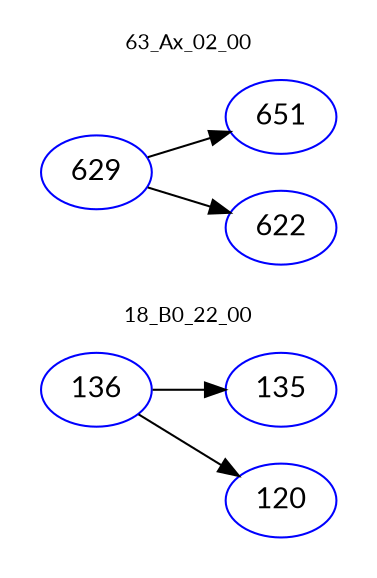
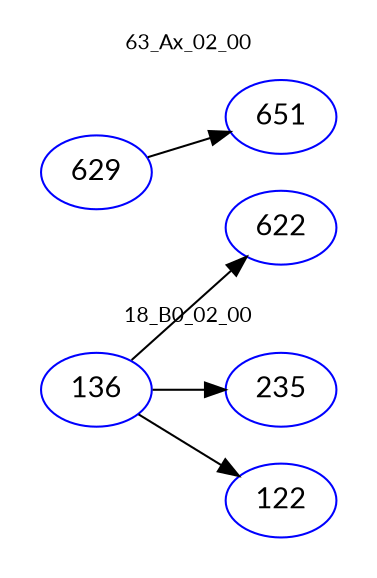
edge "629" -> "622": now "136" -> "622"
cluster "18_B0_22_00": label "18_B0_22_00" -> "18_B0_02_00"
node "135": label "135" -> "235"
node "120": label "120" -> "122"
